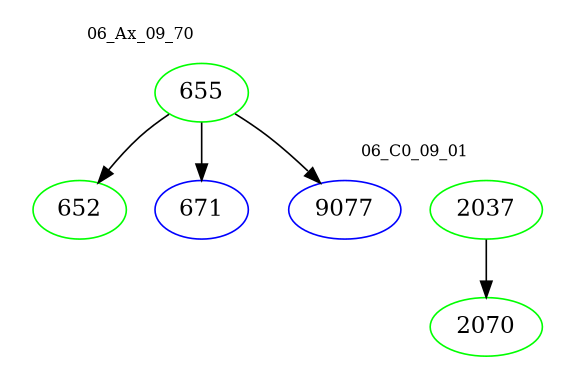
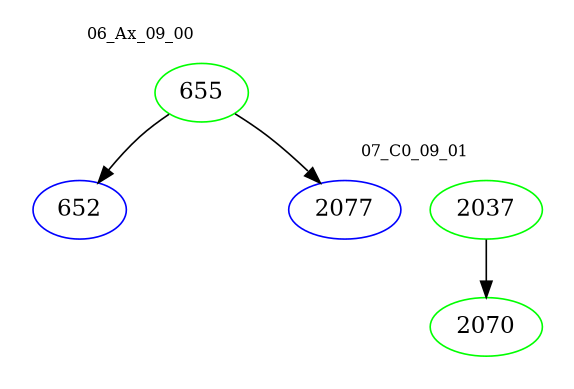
cluster "06_Ax_09_70": label "06_Ax_09_70" -> "06_Ax_09_00"
cluster "06_C0_09_01": label "06_C0_09_01" -> "07_C0_09_01"
node "652": color green -> blue
node "671": removed
node "9077": label "9077" -> "2077"
